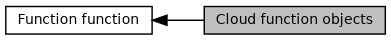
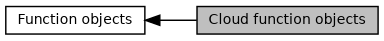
node "Function function": label "Function function" -> "Function objects"
